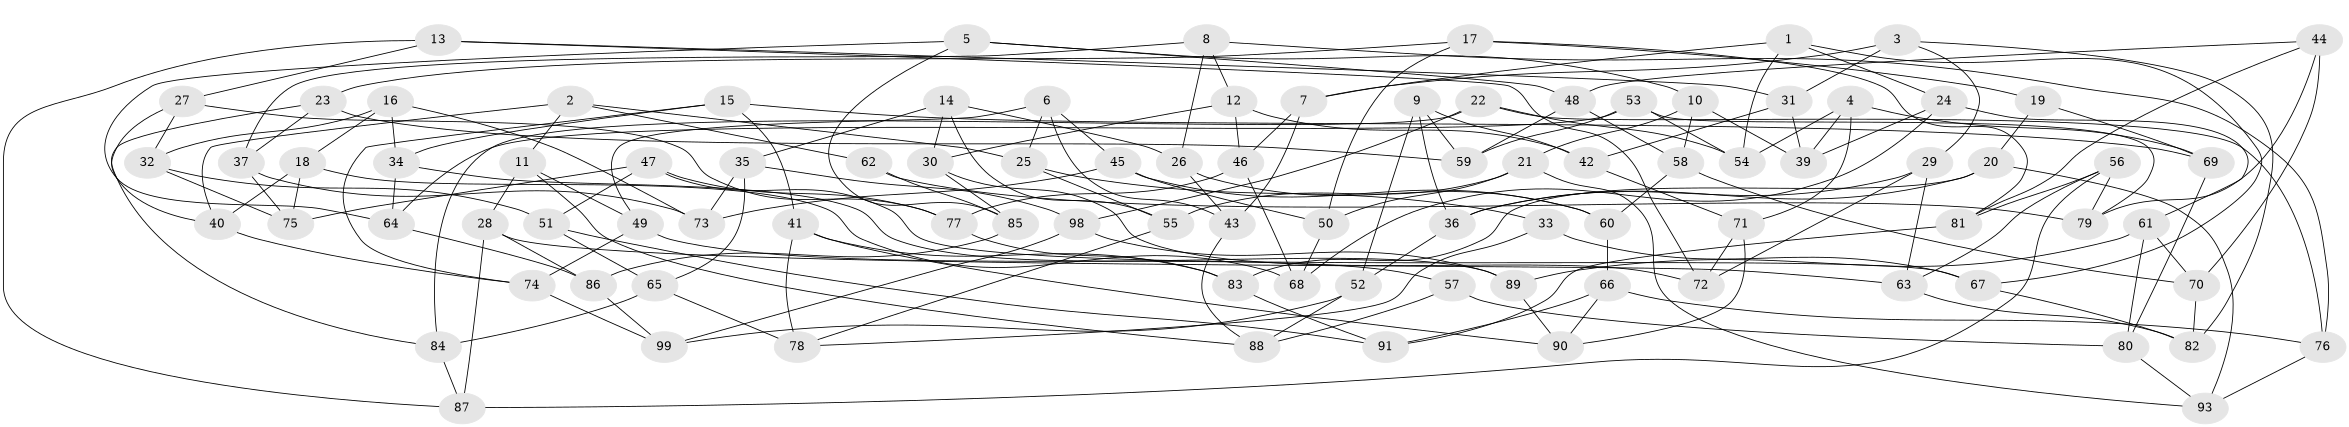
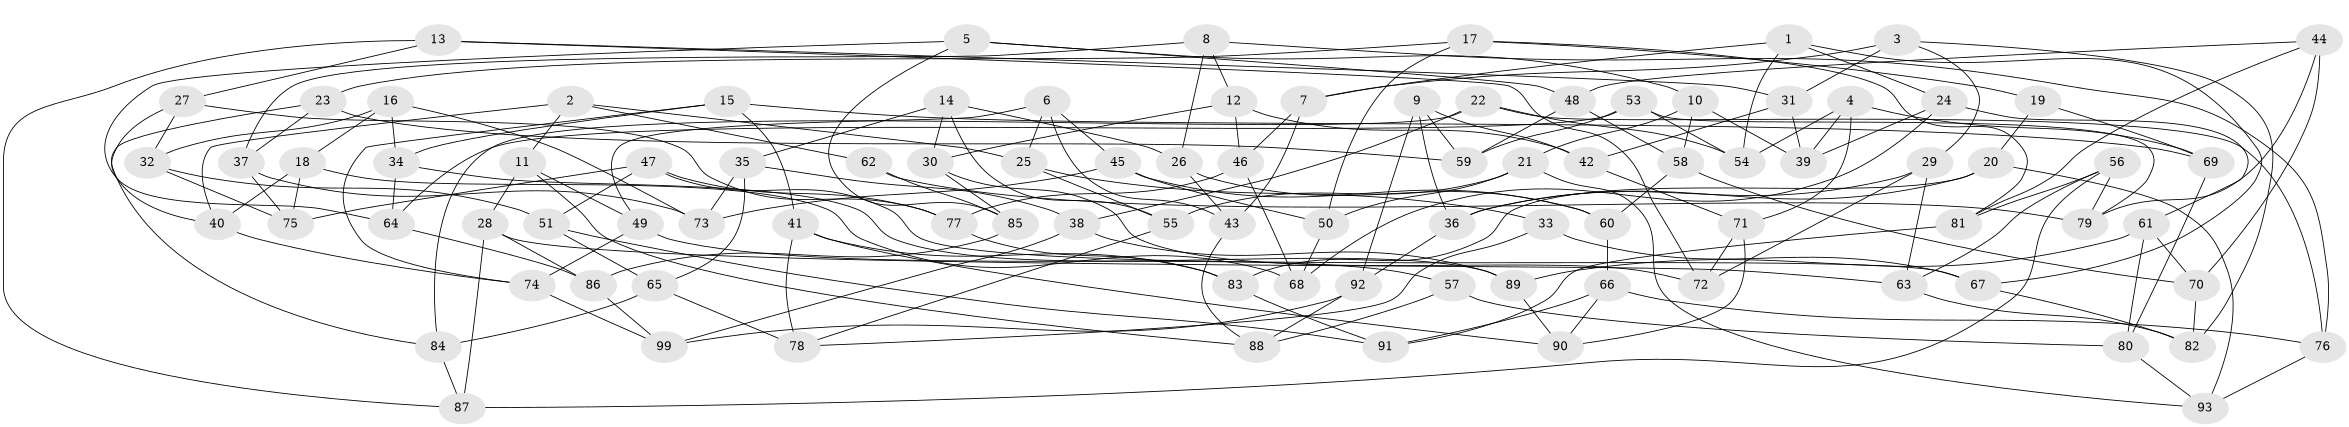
node "98": label "98" -> "38"
node "52": label "52" -> "92"
